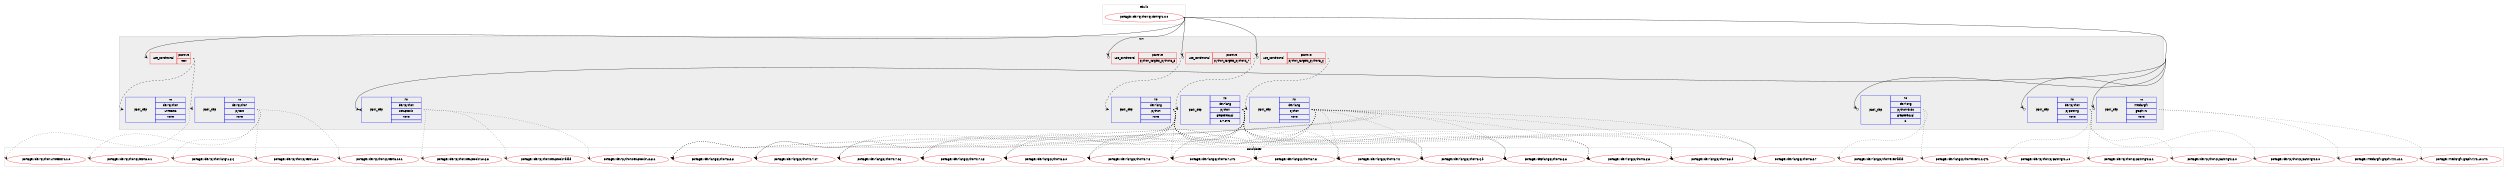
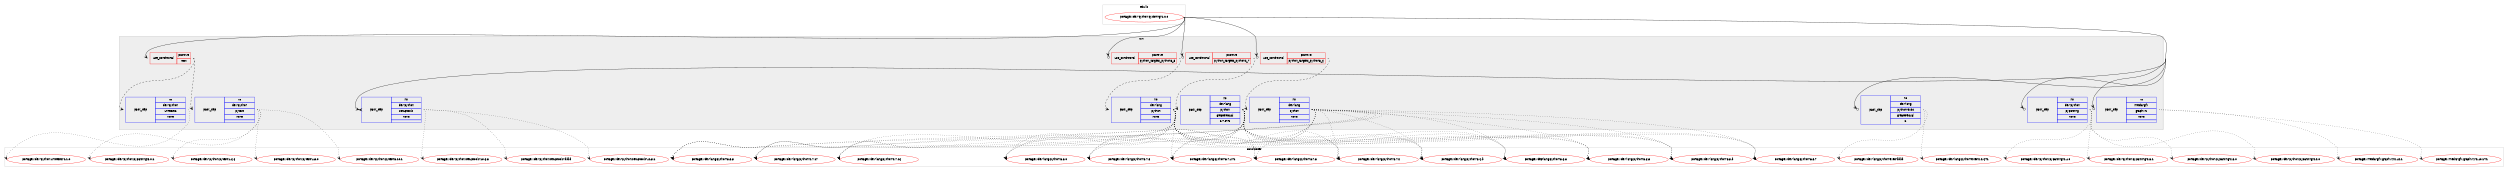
node "portage://dev-python/pytest-5.0.1": label "portage://dev-python/pytest-5.0.1" -> "portage://dev-python/pyparsing-5.0.1"
node "portage://dev-python/lang-4.6.6": label "portage://dev-python/lang-4.6.6" -> "portage://dev-python/pytest-4.6.6"
node "portage://dev-lang/python-2.7.15": removed
